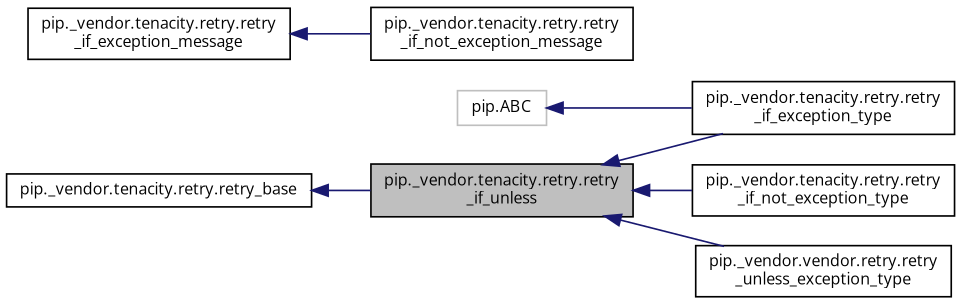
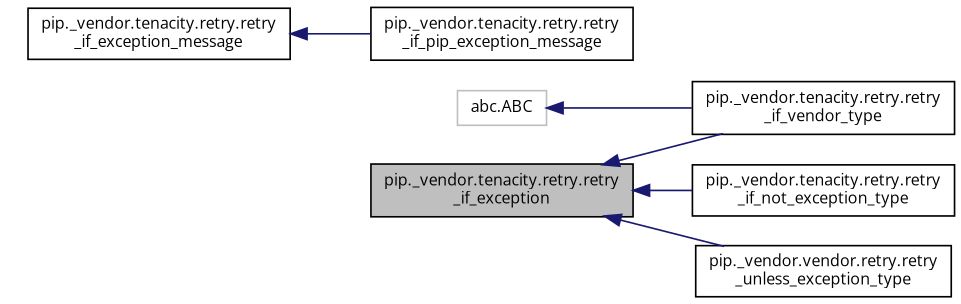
node "pip._vendor.tenacity.retry.retry _if_not_exception_message": label "pip._vendor.tenacity.retry.retry _if_not_exception_message" -> "pip._vendor.tenacity.retry.retry _if_pip_exception_message"
node "pip.ABC": label "pip.ABC" -> "abc.ABC"
node "pip._vendor.tenacity.retry.retry _if_exception_type": label "pip._vendor.tenacity.retry.retry _if_exception_type" -> "pip._vendor.tenacity.retry.retry _if_vendor_type"
node "pip._vendor.tenacity.retry.retry_base": removed
node "pip._vendor.tenacity.retry.retry _if_unless": label "pip._vendor.tenacity.retry.retry _if_unless" -> "pip._vendor.tenacity.retry.retry _if_exception"
